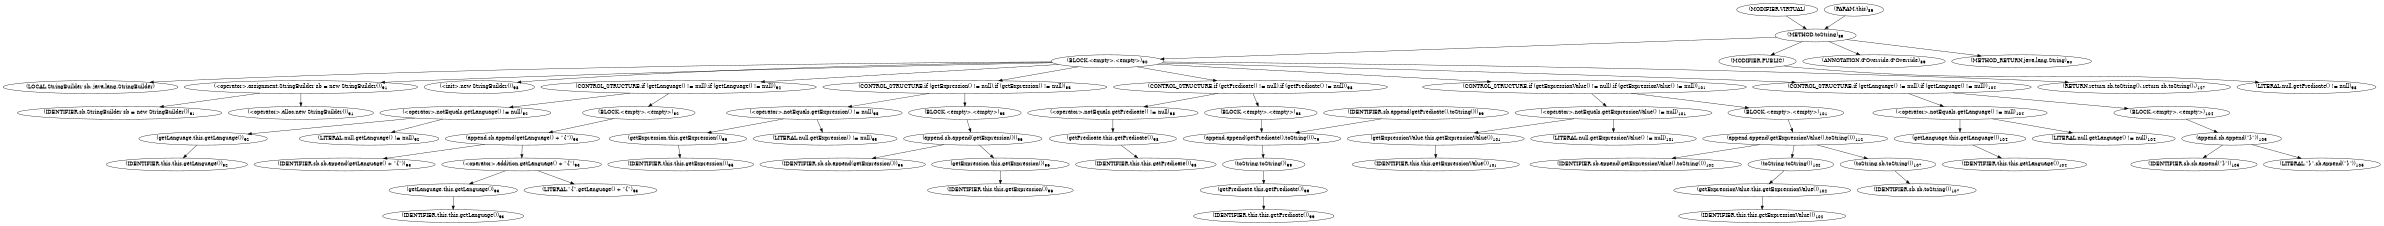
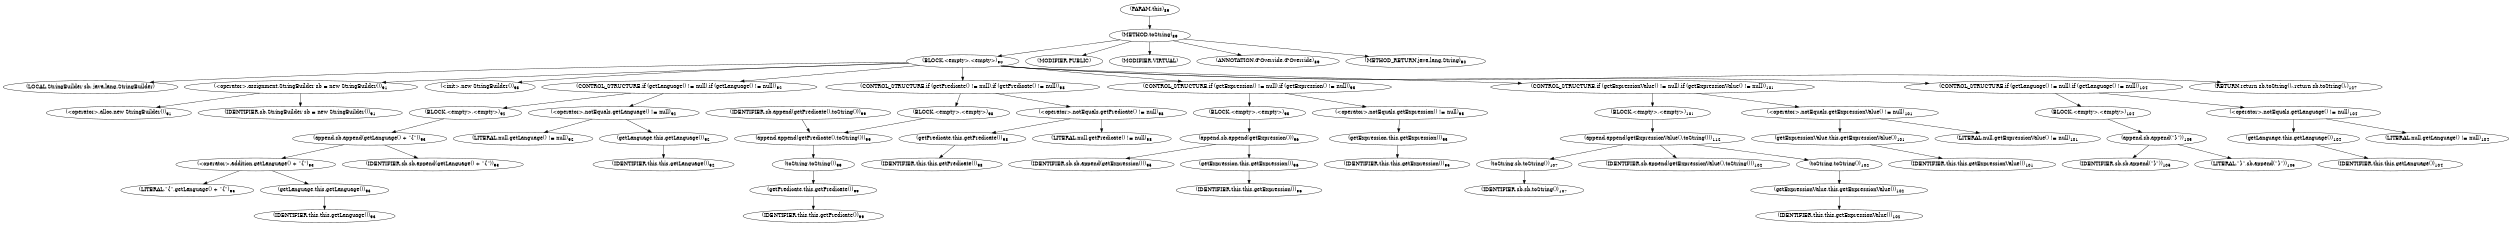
edge "(MODIFIER,VIRTUAL)" -> "(METHOD,toString)": reversed
edge "(MODIFIER,PUBLIC)" -> "(LITERAL,null,getPredicate() != null)": now "(<operator>.notEquals,getPredicate() != null)" -> "(LITERAL,null,getPredicate() != null)"
node "(append,append(getPredicate().toString()))": text "79" -> "99"
node "(LITERAL,null,getExpression() != null)": removed
